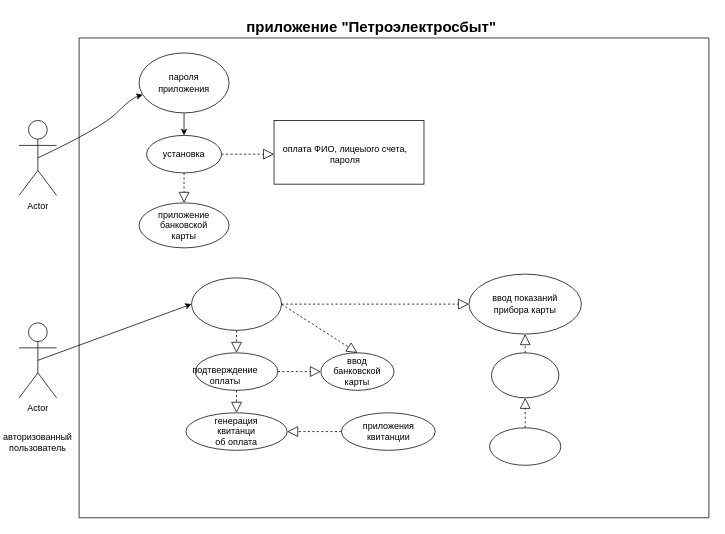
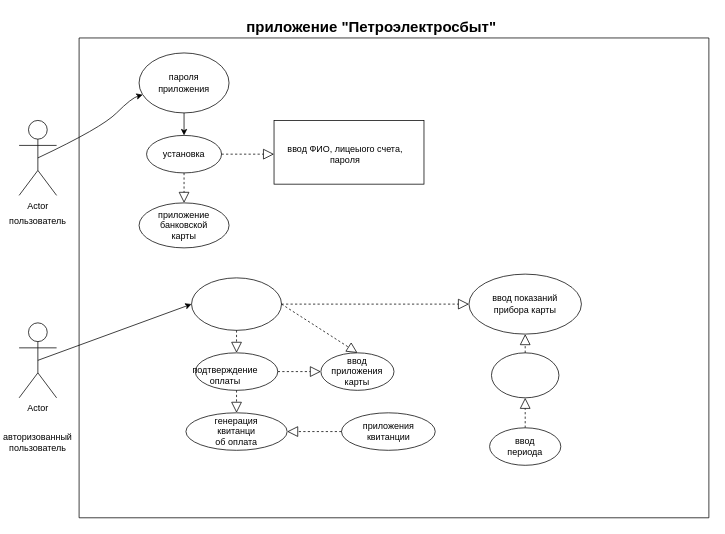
node "оплата ФИО, лицеыого счета, пароля": label "оплата ФИО, лицеыого счета, пароля" -> "ввод ФИО, лицеыого счета, пароля"
node "пользователь": added
node "ввод банковской карты": label "ввод банковской карты" -> "ввод приложения карты"
node "ввод периода": added
